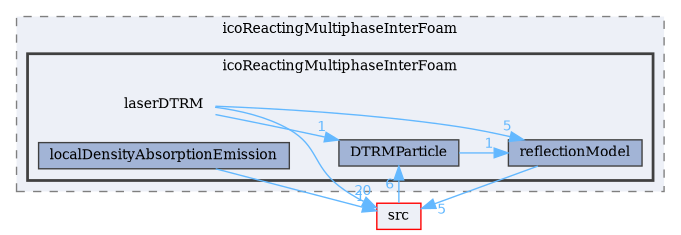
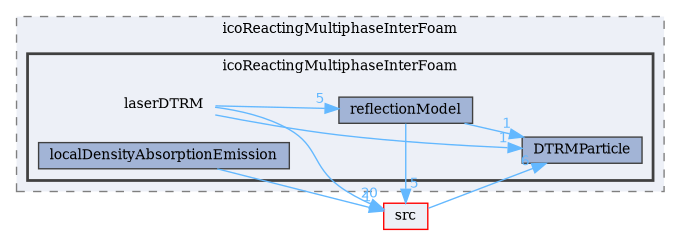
edge "DTRMParticle" -> "reflectionModel": reversed
